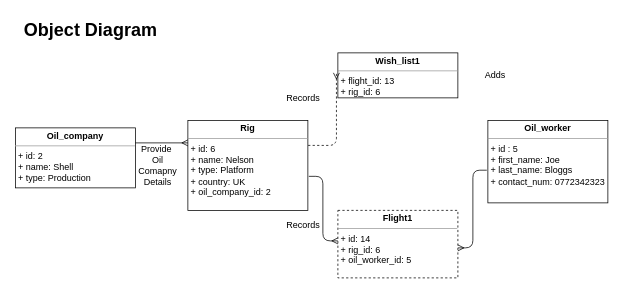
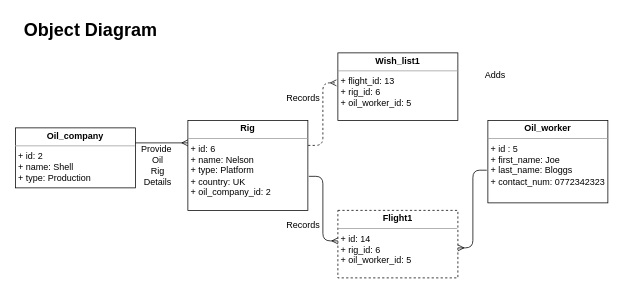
node "Wish_list1 + flight_id: 13 + rig_id: 6 + oil_worker_id: 5": size 120x45 -> 120x68
node "Provide Oil Comapny Details": label "Provide Oil Comapny Details" -> "Provide Oil Rig Details"
